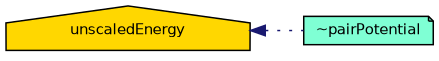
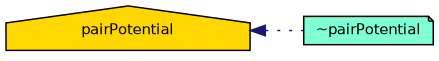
node "unscaledEnergy": label "unscaledEnergy" -> "pairPotential"
